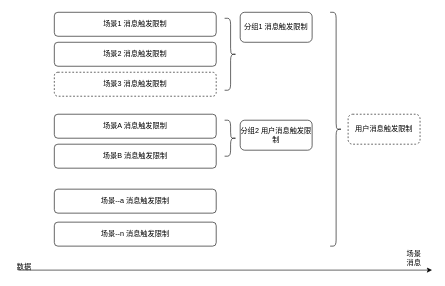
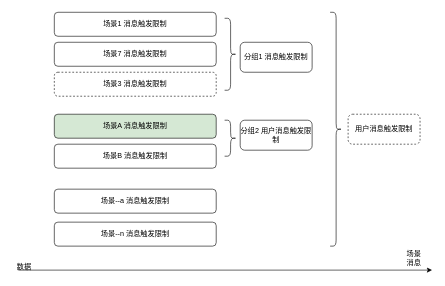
node "分组1 消息触发限制": moved (276, 27) -> (276, 57)
node "场景2 消息触发限制": label "场景2 消息触发限制" -> "场景7 消息触发限制"
node "场景A 消息触发限制": fillcolor #ffffff -> #d5e8d4
